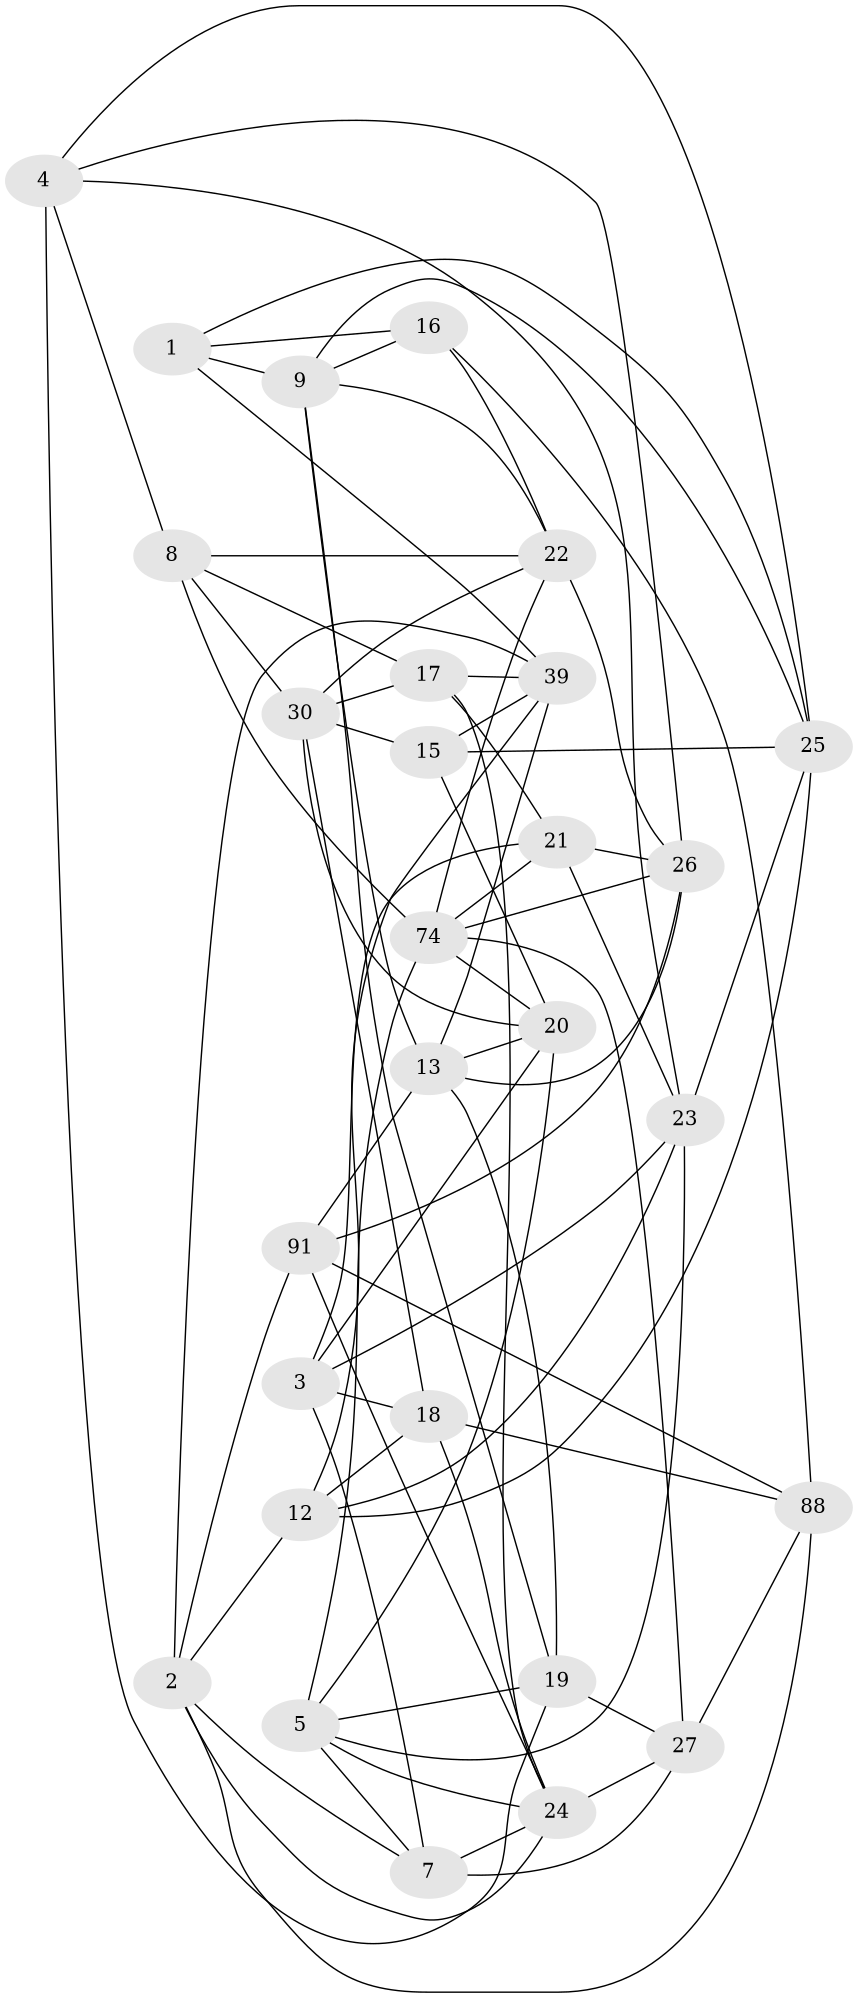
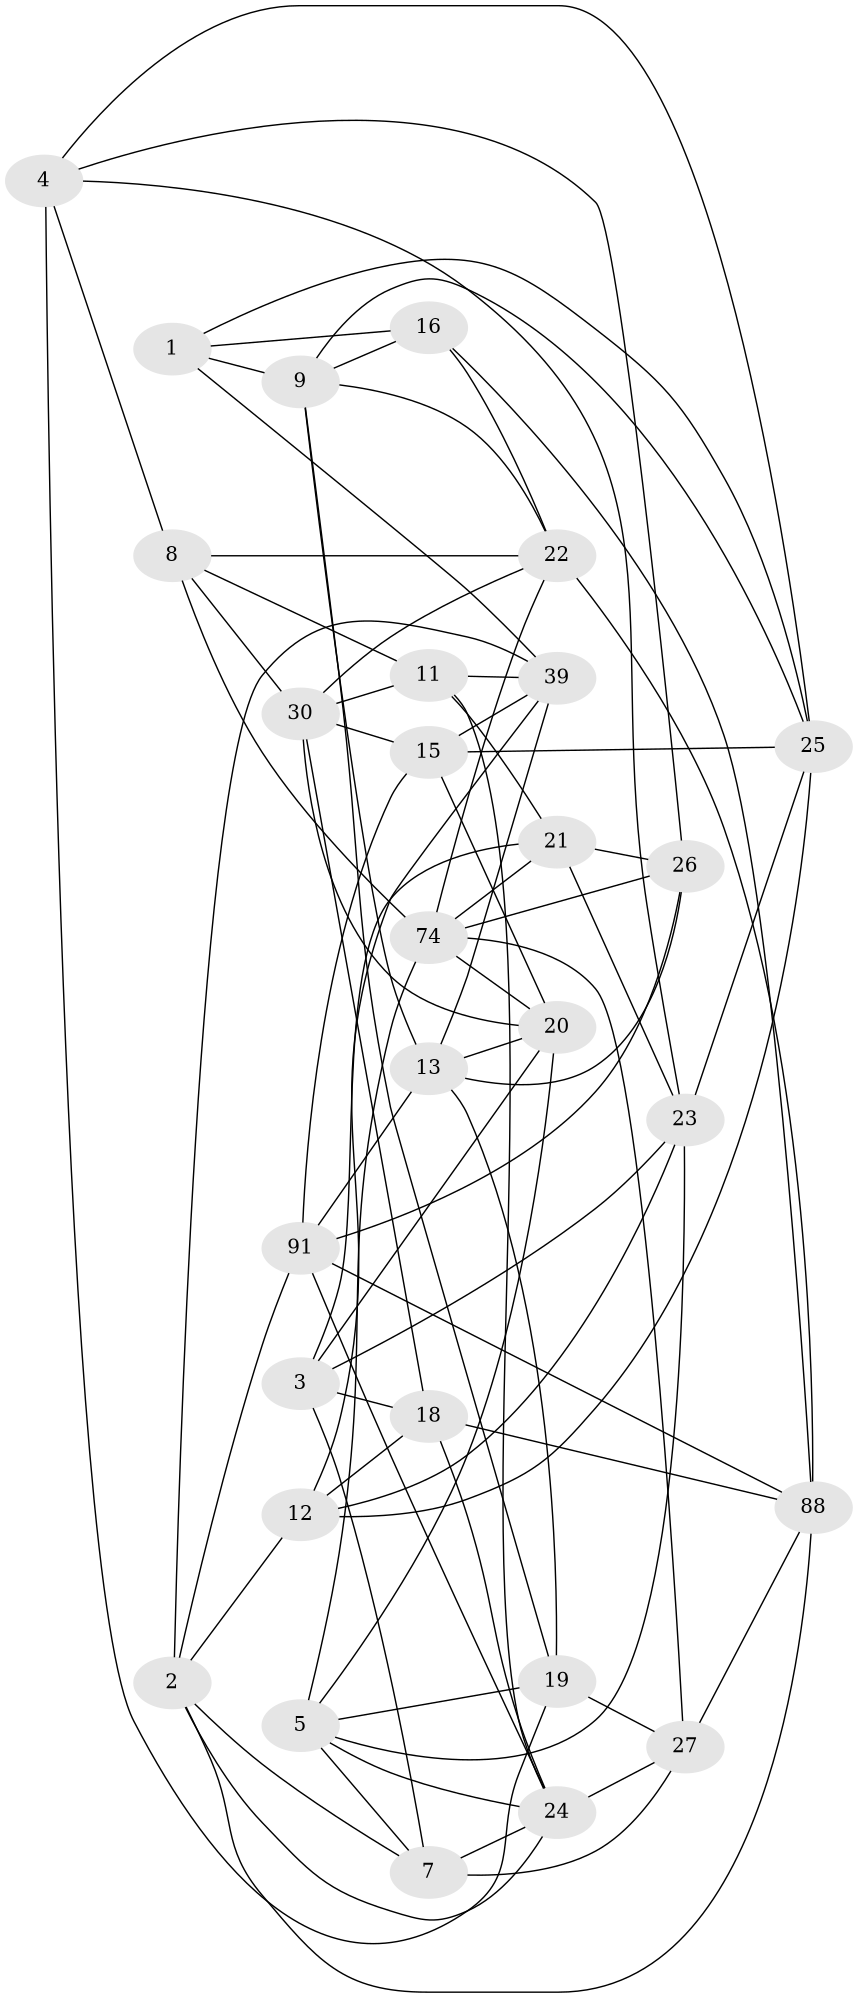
node "17": label "17" -> "11"
edge "22" -- "26": now "22" -- "88"
edge "15" -- "91": added
